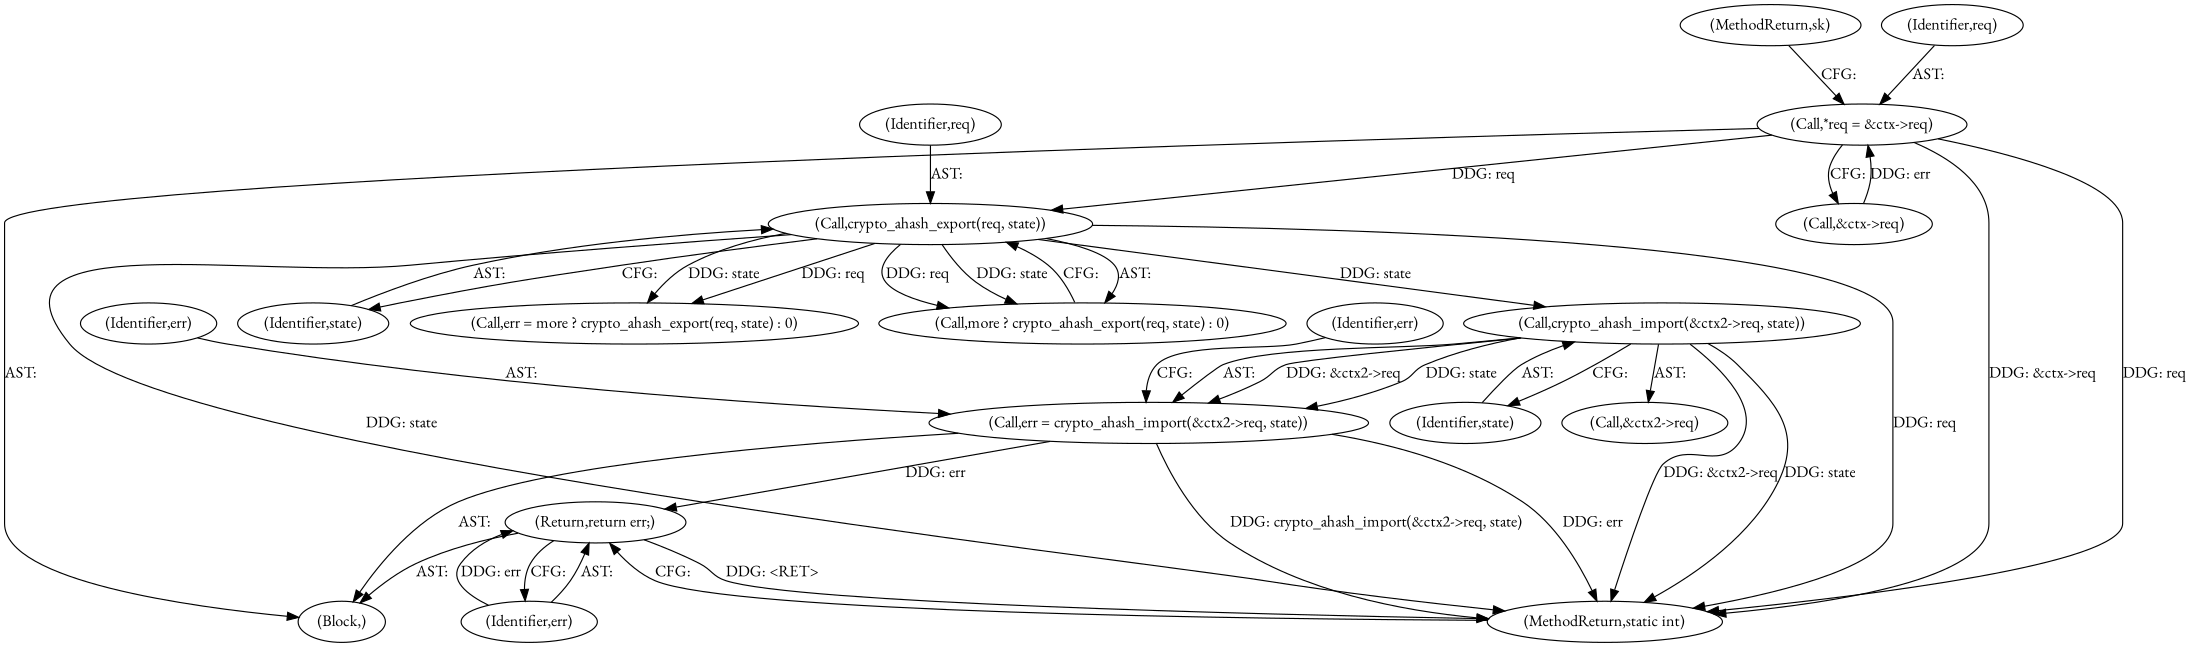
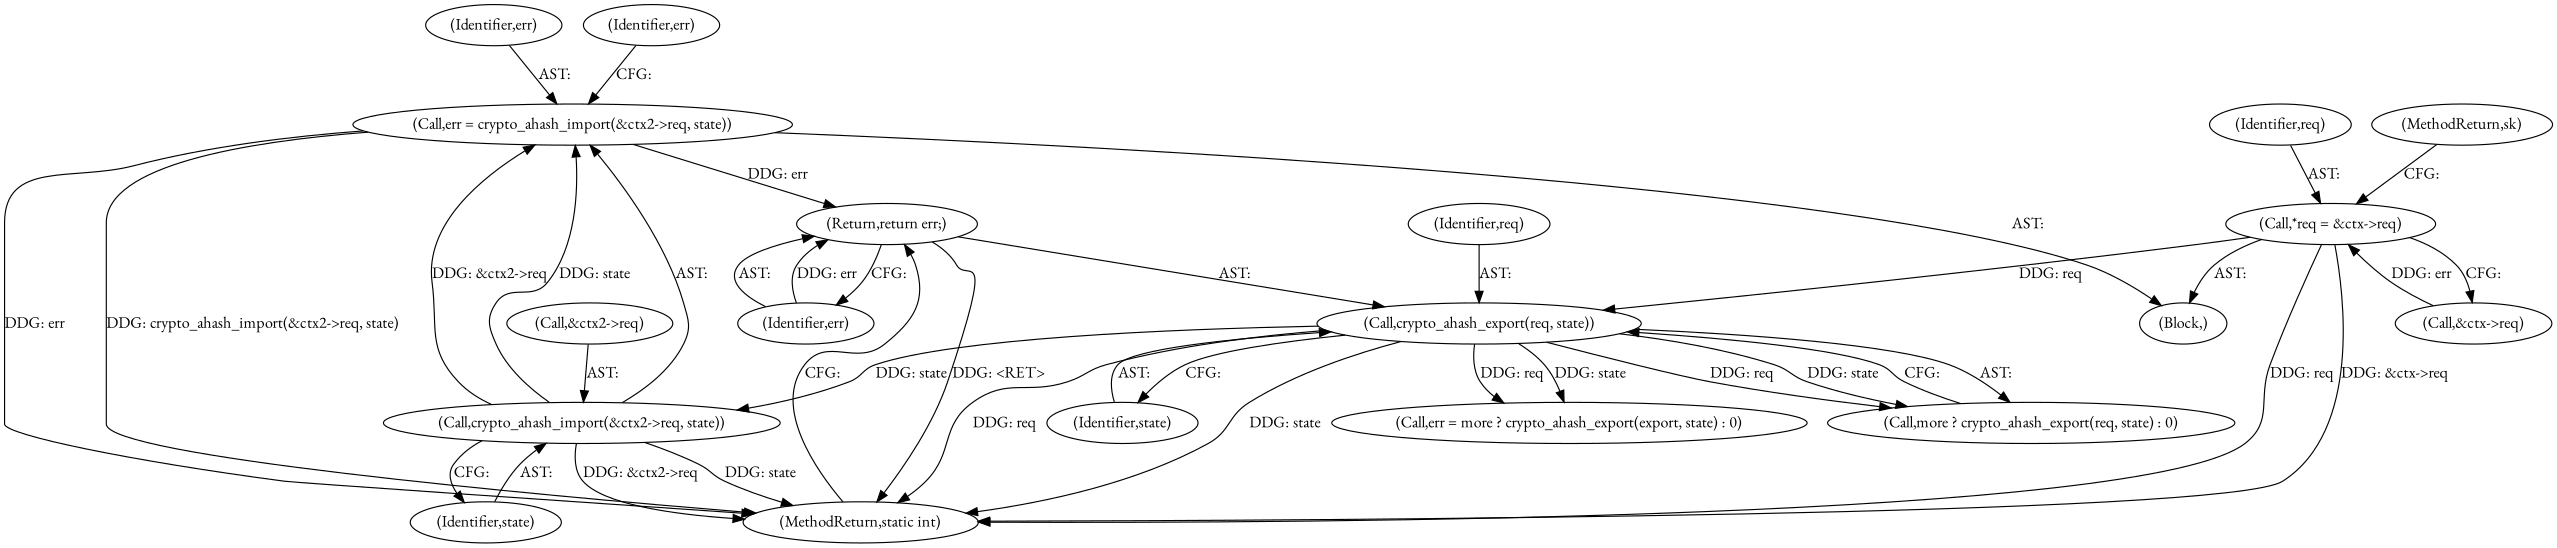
node "(Call,err = more ? crypto_ahash_export(req, state) : 0)": label "(Call,err = more ? crypto_ahash_export(req, state) : 0)" -> "(Call,err = more ? crypto_ahash_export(export, state) : 0)"
edge "(Call,crypto_ahash_import(&ctx2->req, state))" -> "(Call,&ctx2->req)": reversed
edge "(Return,return err;)" -> "(Block,)": now "(Return,return err;)" -> "(Call,crypto_ahash_export(req, state))"
